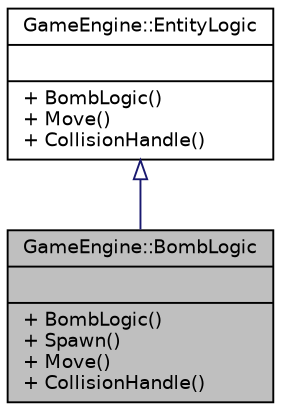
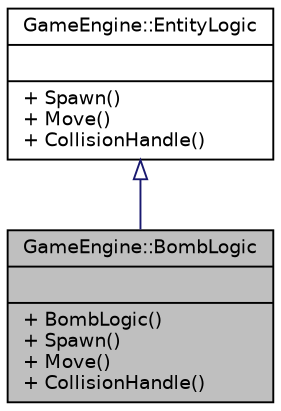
node "GameEngine::EntityLogic": text "+ BombLogic()" -> "+ Spawn()"
